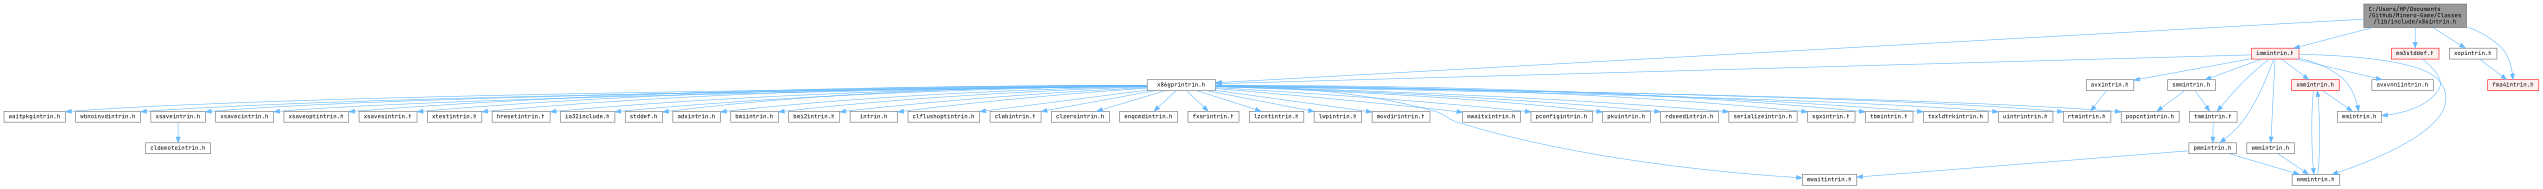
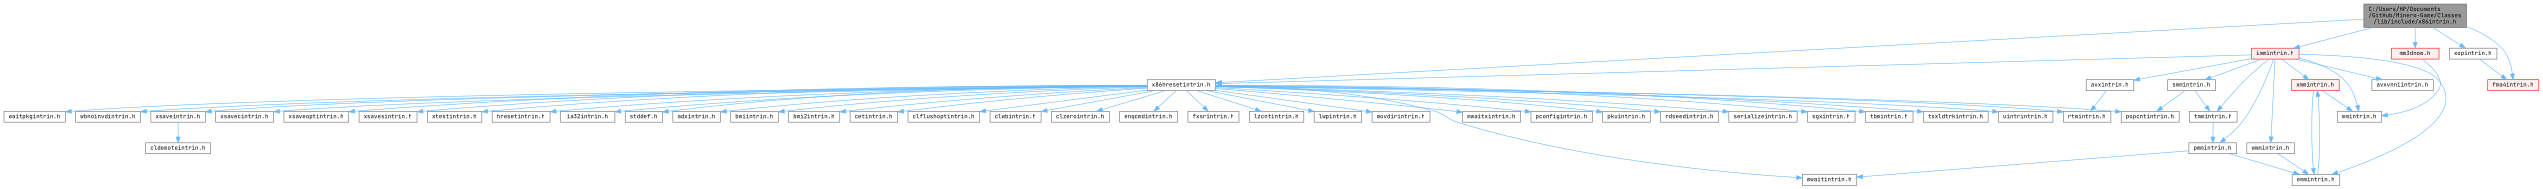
node "mm3stddef.h": label "mm3stddef.h" -> "mm3dnow.h"
node "x86gprintrin.h": label "x86gprintrin.h" -> "x86hresetintrin.h"
node "ia32include.h": label "ia32include.h" -> "ia32intrin.h"
node "intrin.h": label "intrin.h" -> "cetintrin.h"
